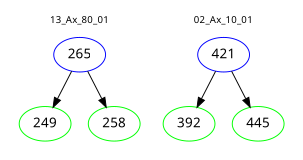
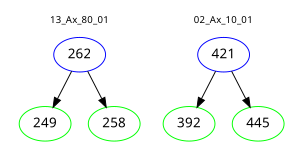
node "265": label "265" -> "262"
